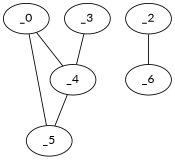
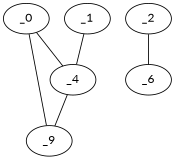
node "_3": label "_3" -> "_1"
node "_5": label "_5" -> "_9"
